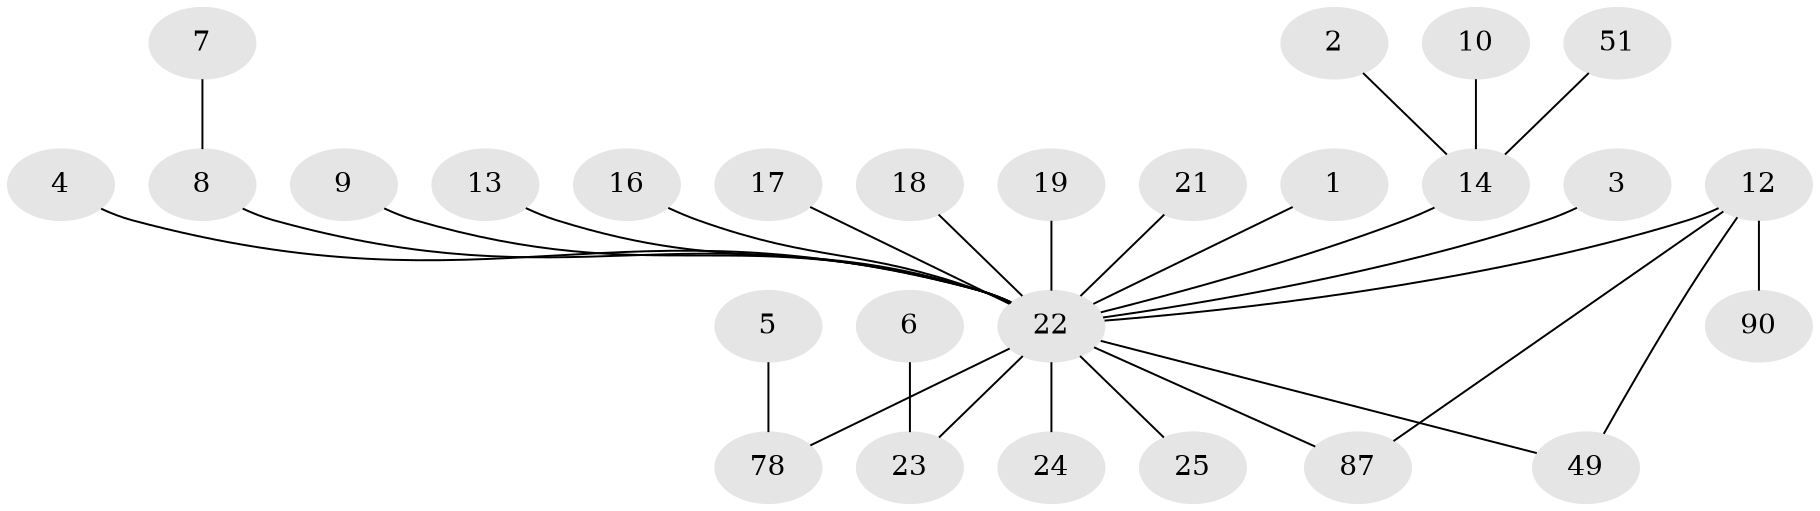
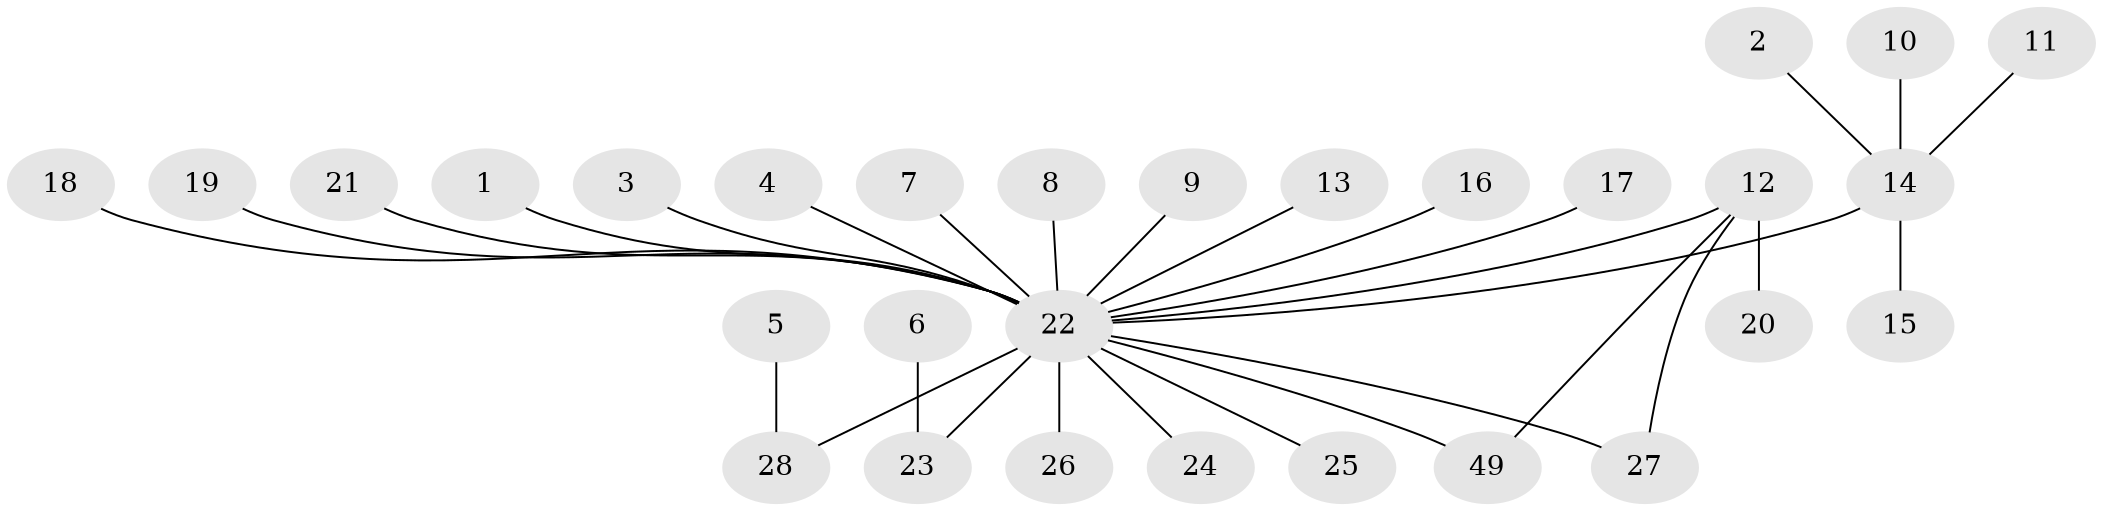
node "51": label "51" -> "11"
edge "7" -- "8": now "7" -- "22"
node "90": label "90" -> "20"
node "15": added
node "78": label "78" -> "28"
node "26": added
node "87": label "87" -> "27"
